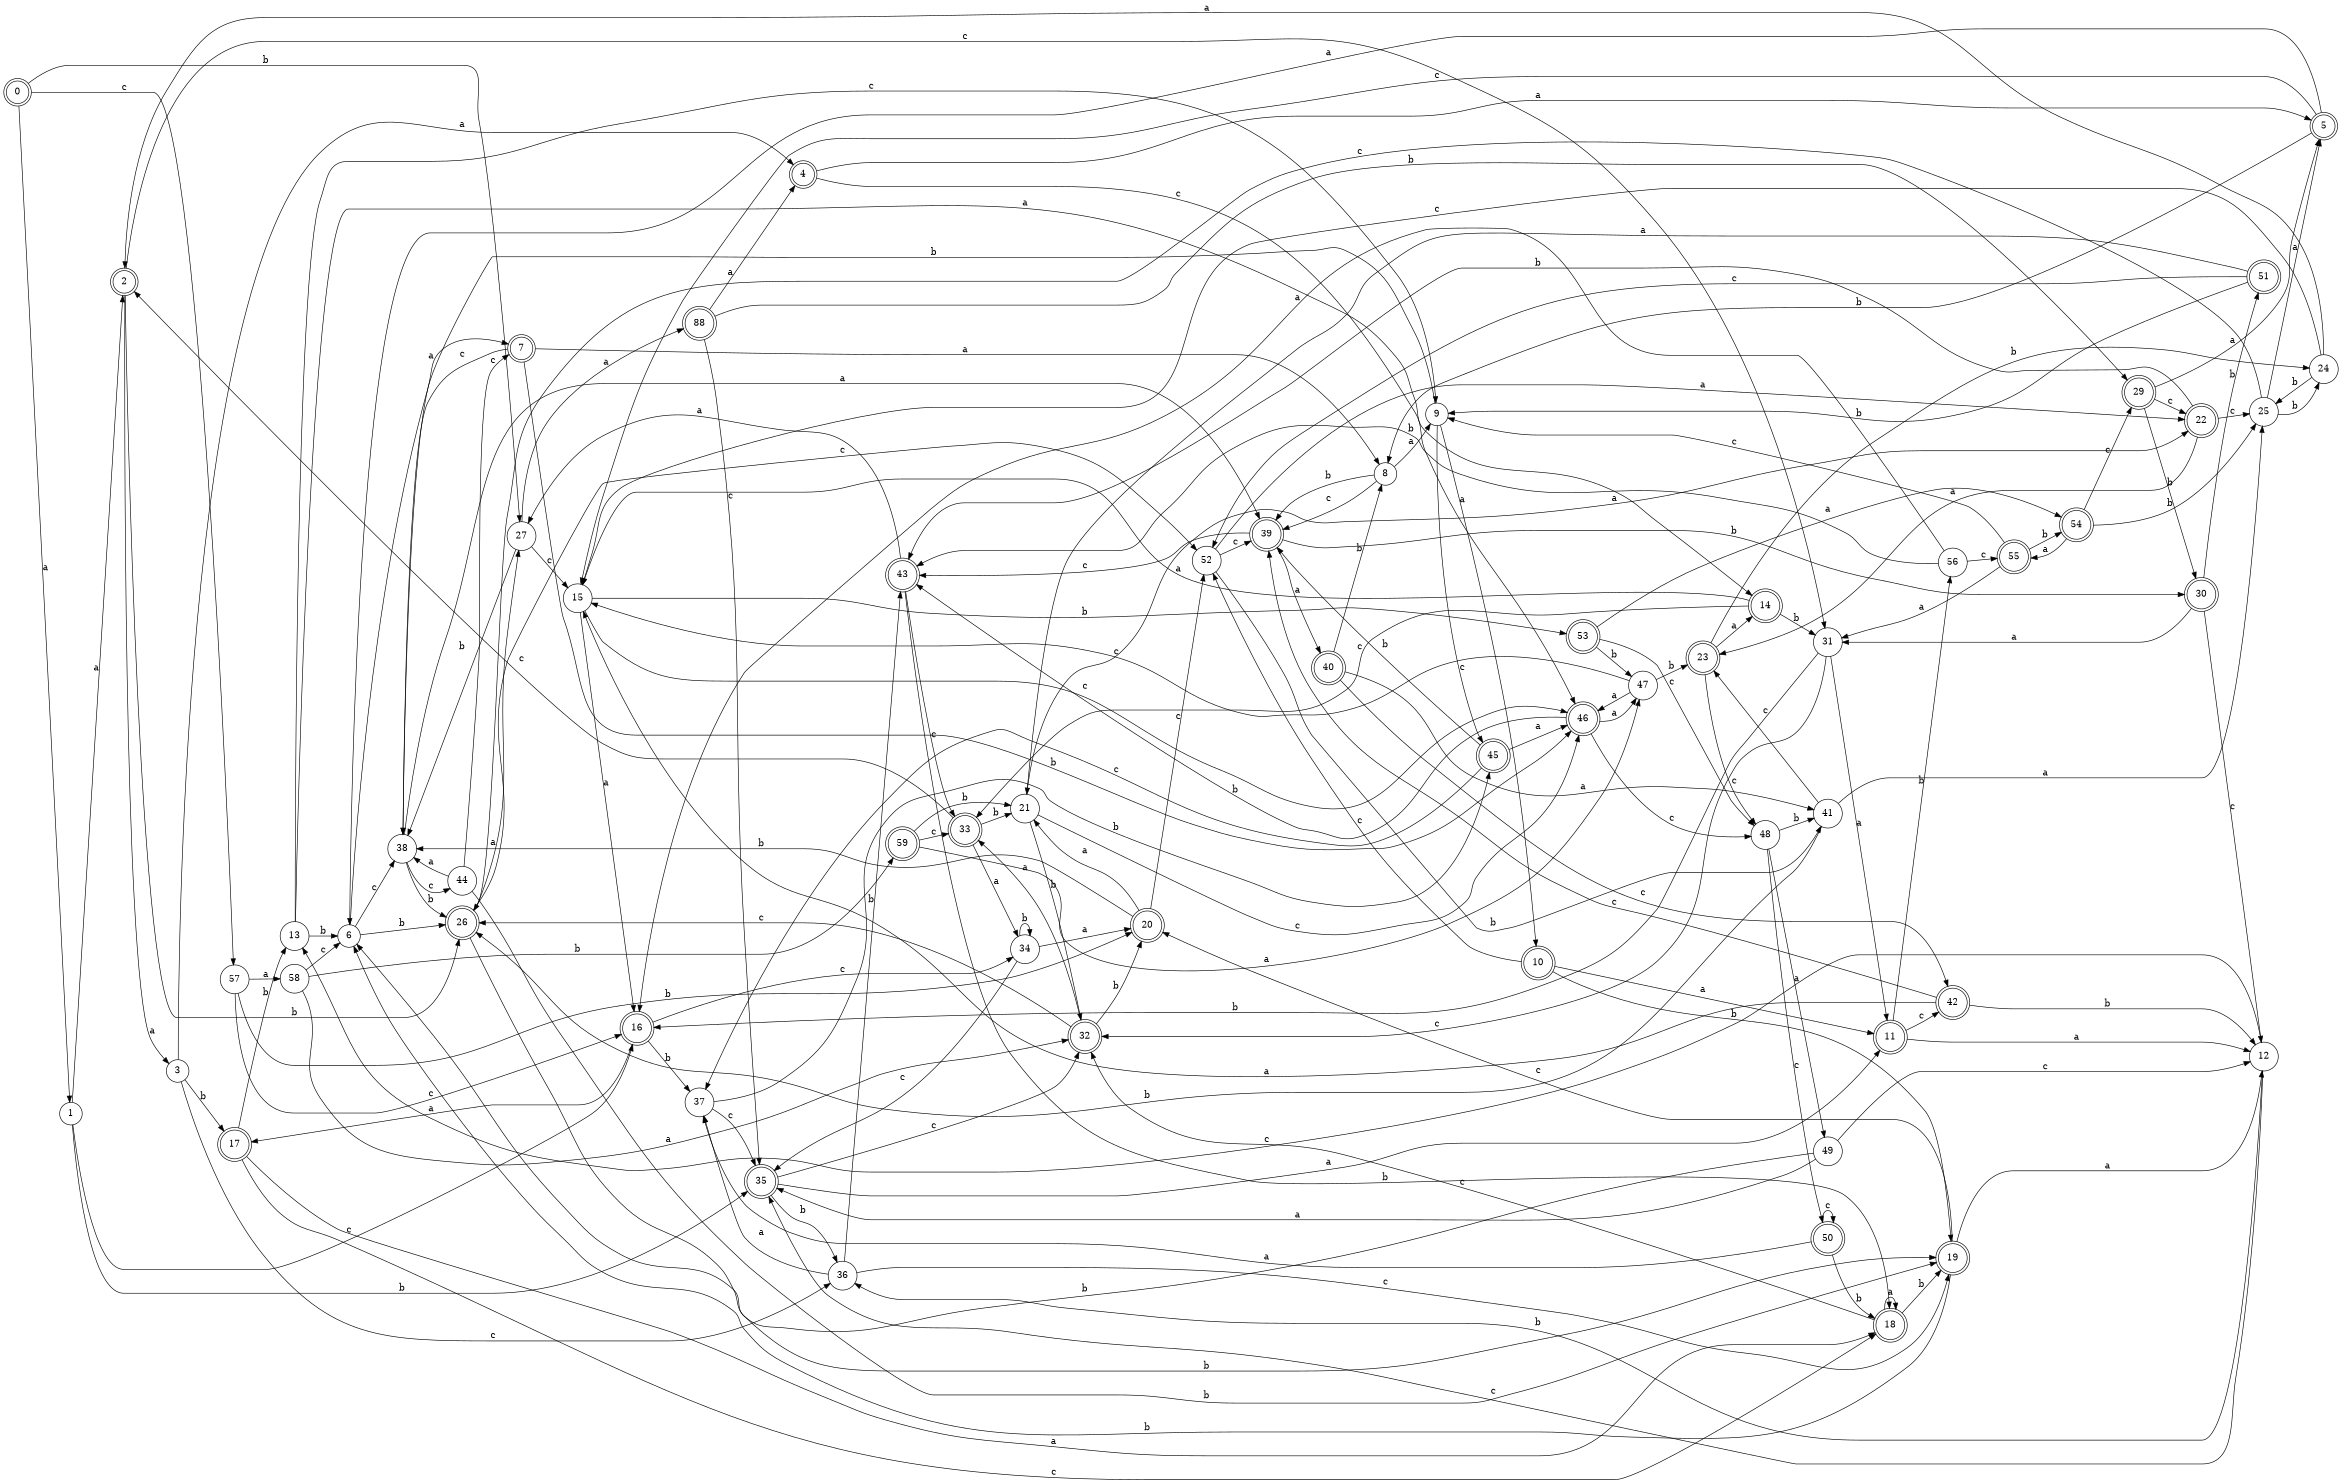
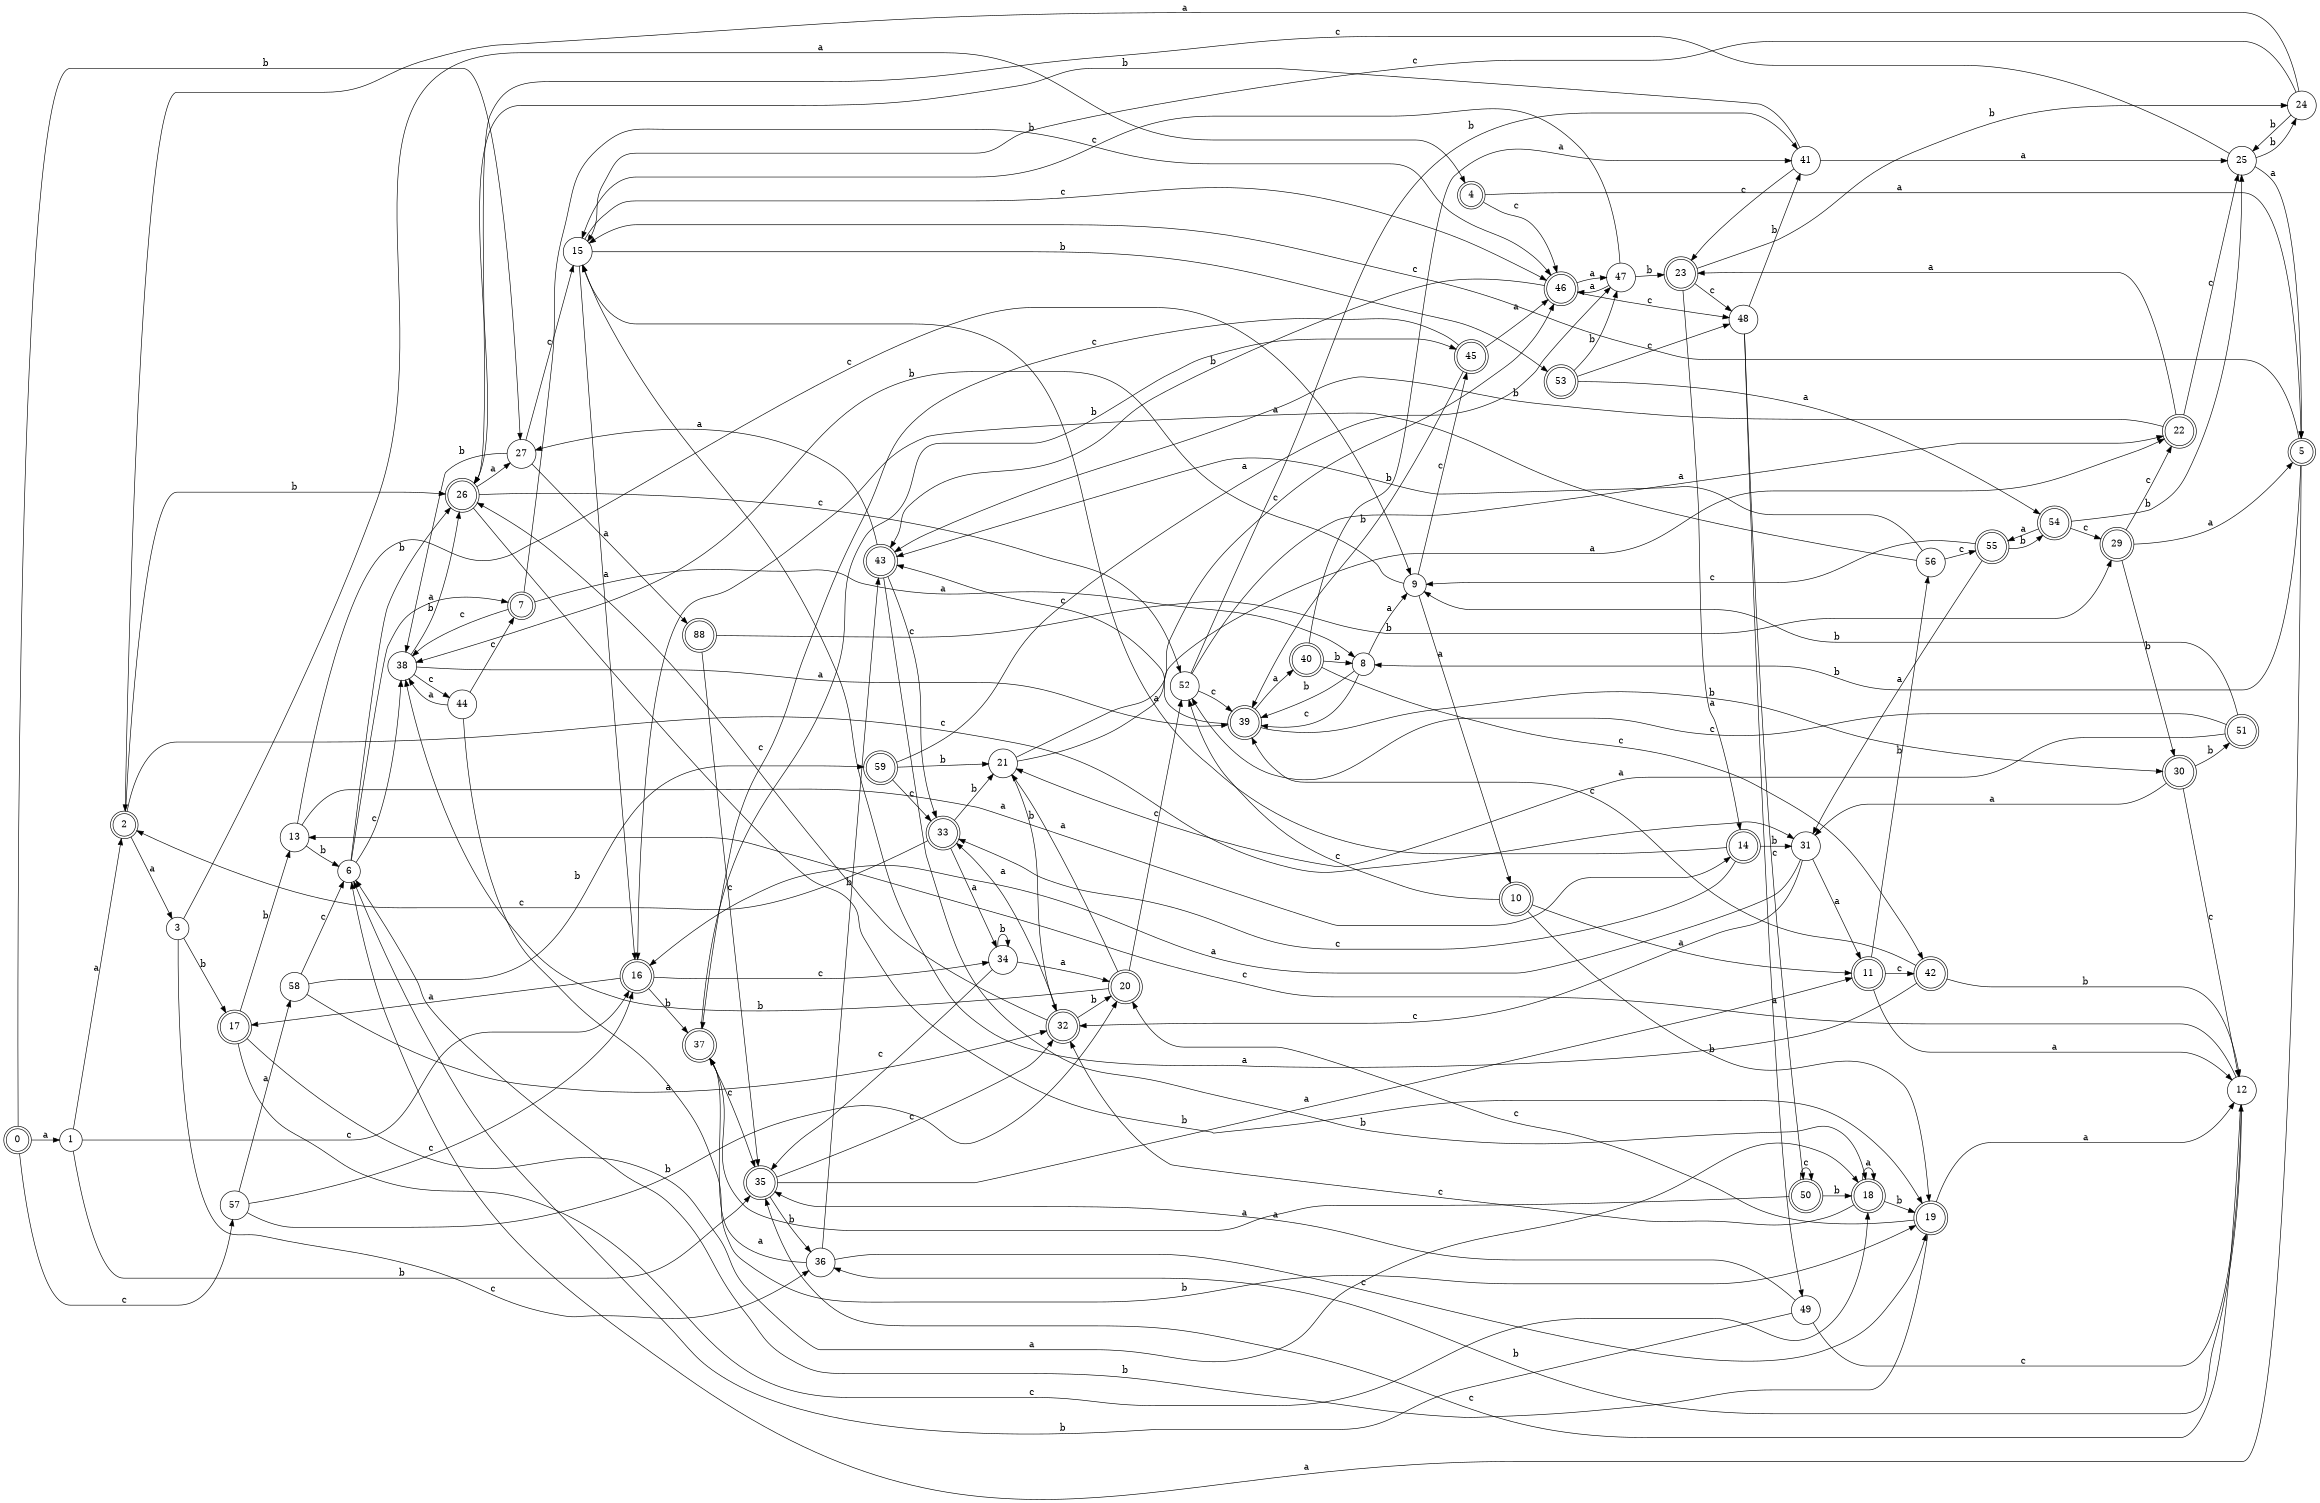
edge "88" -> "4": removed, label "a"
edge "31" -> "16": label "b" -> "a"
node "37": shape circle -> doublecircle
